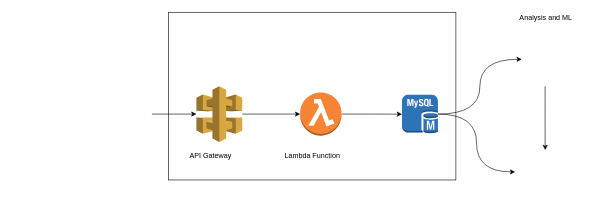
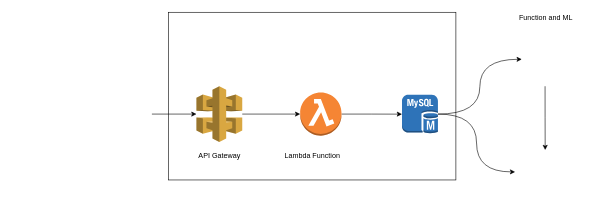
node "Analysis and ML": label "Analysis and ML" -> "Function and ML"
node "API Gateway": moved (210, 156) -> (219, 156)
